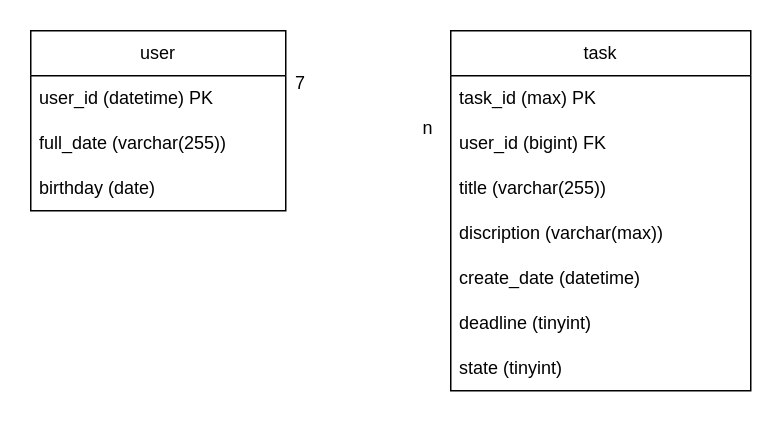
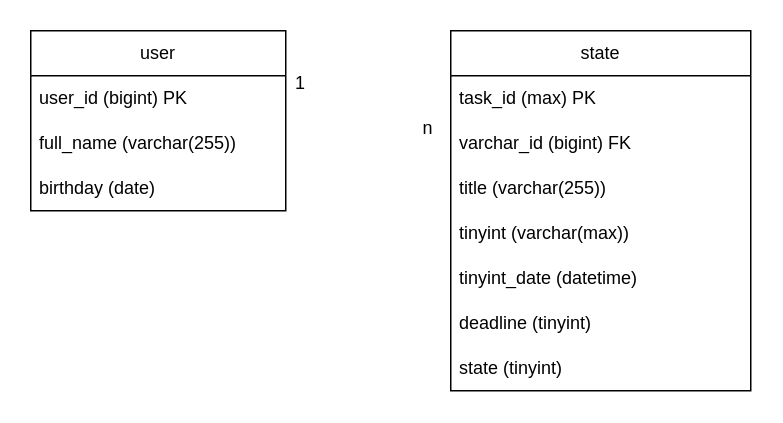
node "task": label "task" -> "state"
node "7": label "7" -> "1"
node "user_id (datetime) PK": label "user_id (datetime) PK" -> "user_id (bigint) PK"
node "full_date (varchar(255))": label "full_date (varchar(255))" -> "full_name (varchar(255))"
node "user_id (bigint) FK": label "user_id (bigint) FK" -> "varchar_id (bigint) FK"
node "discription (varchar(max))": label "discription (varchar(max))" -> "tinyint (varchar(max))"
node "create_date (datetime)": label "create_date (datetime)" -> "tinyint_date (datetime)"
